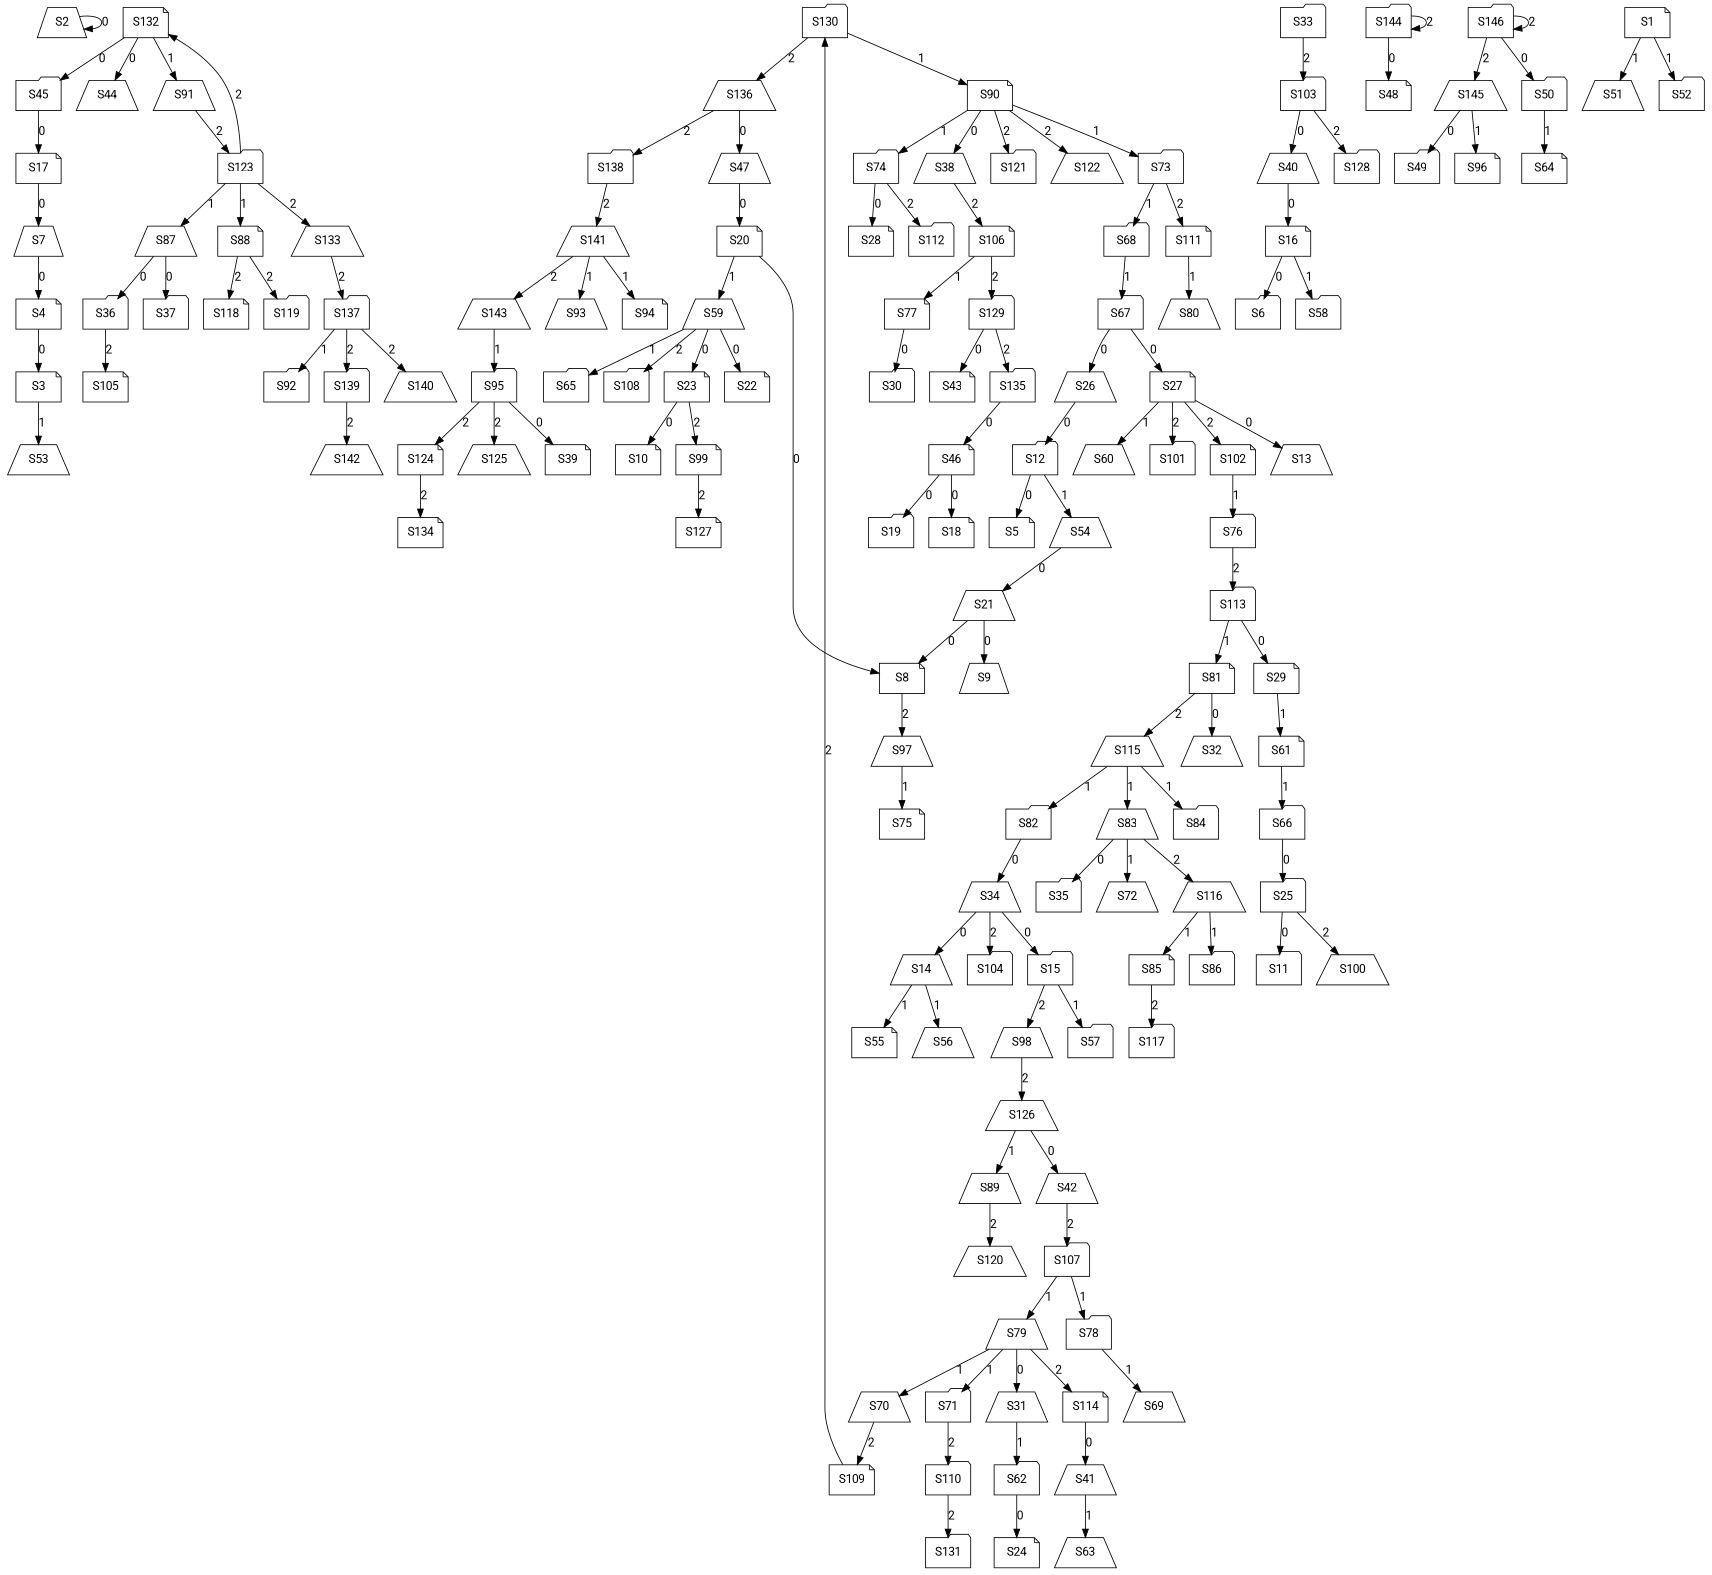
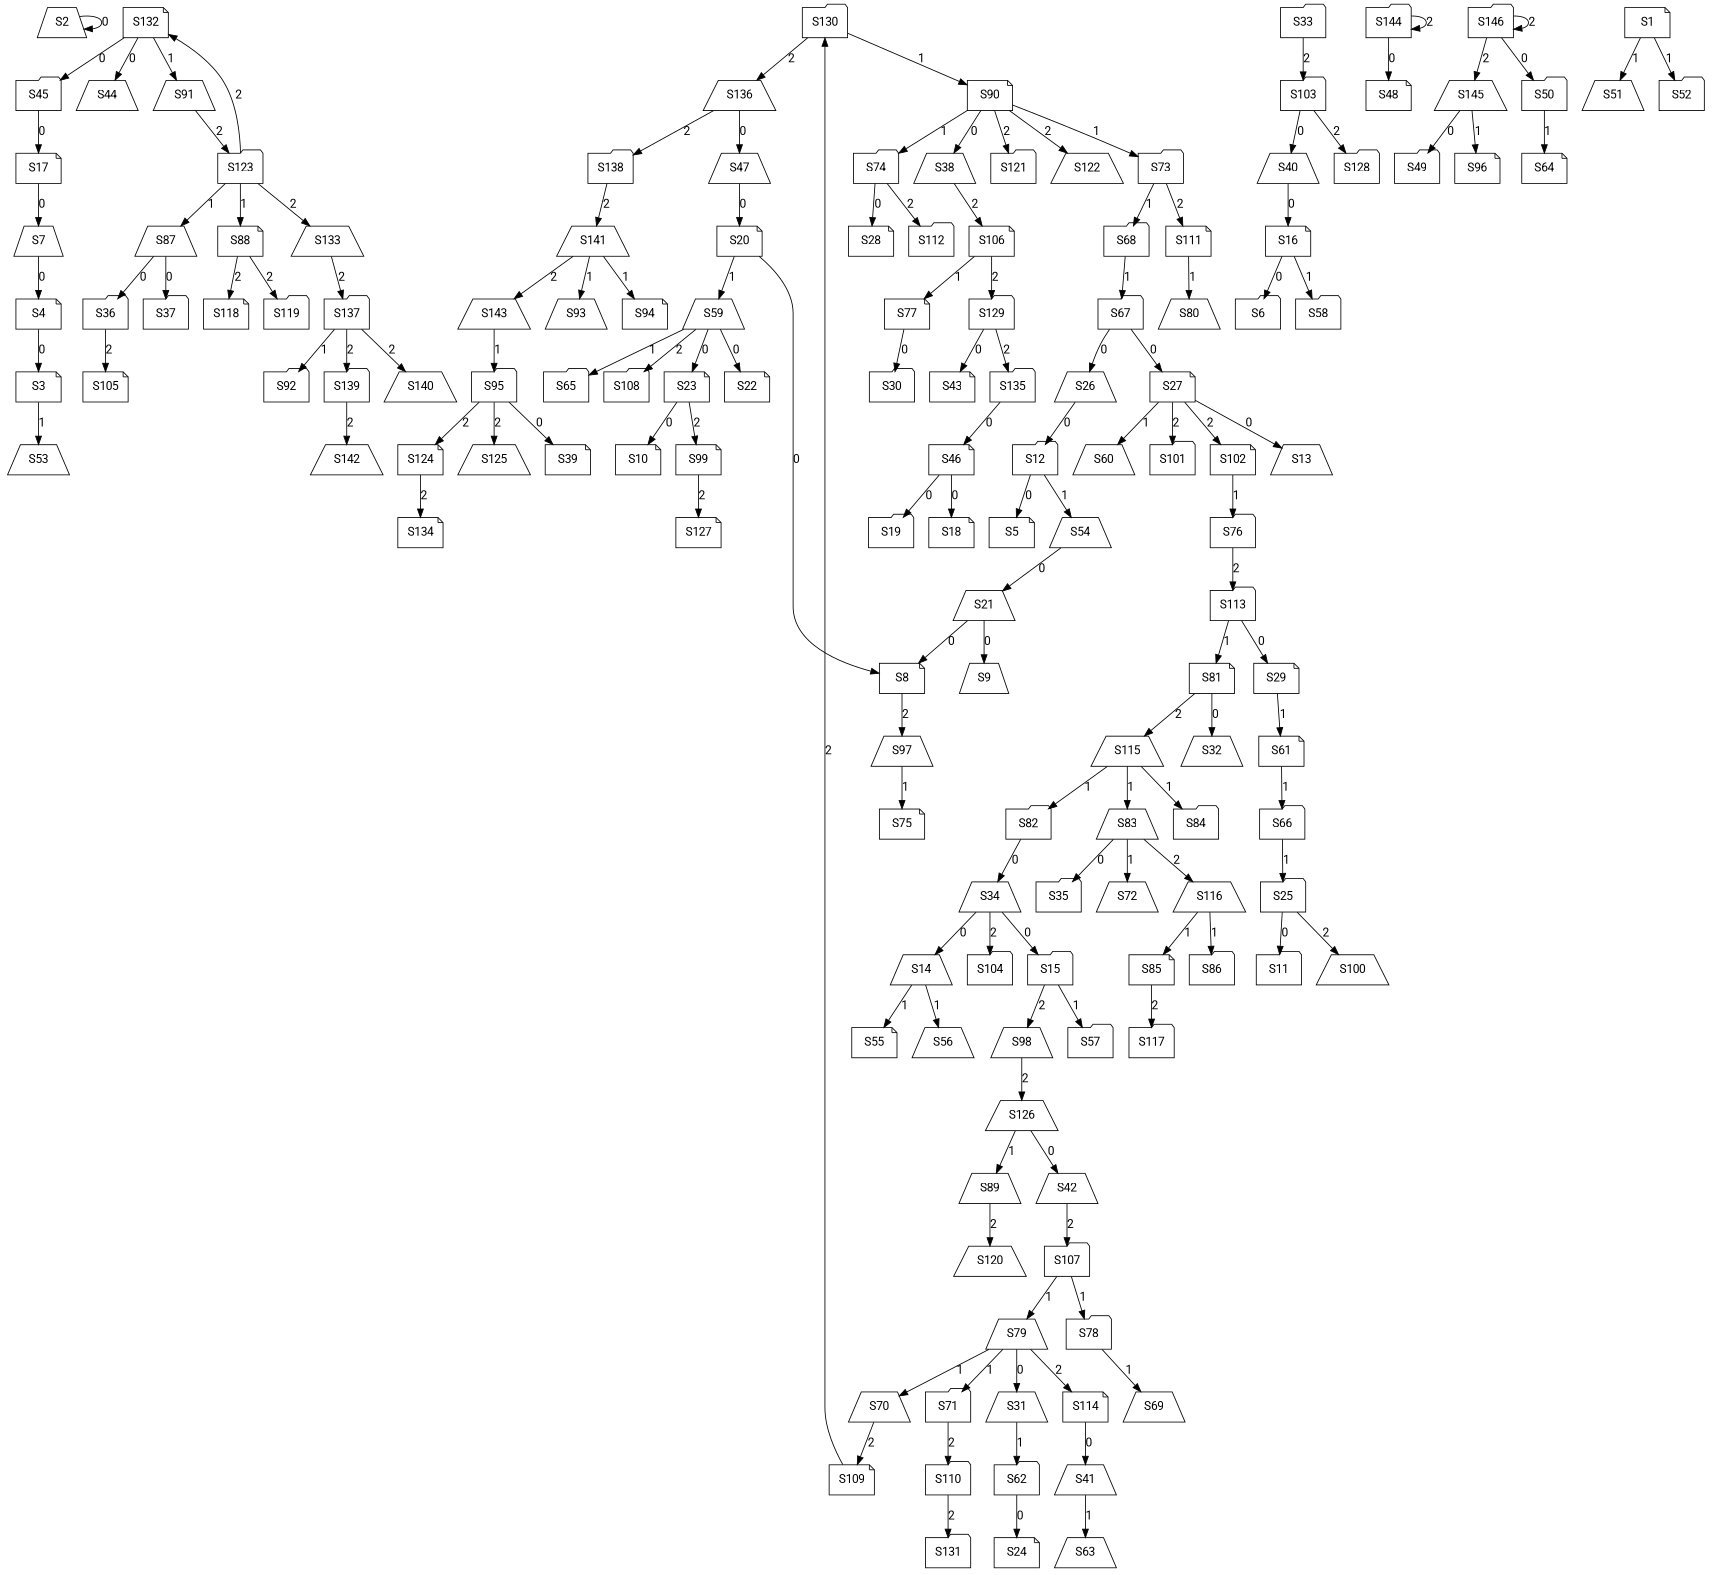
edge "S66" -> "S25": label "0" -> "1"
